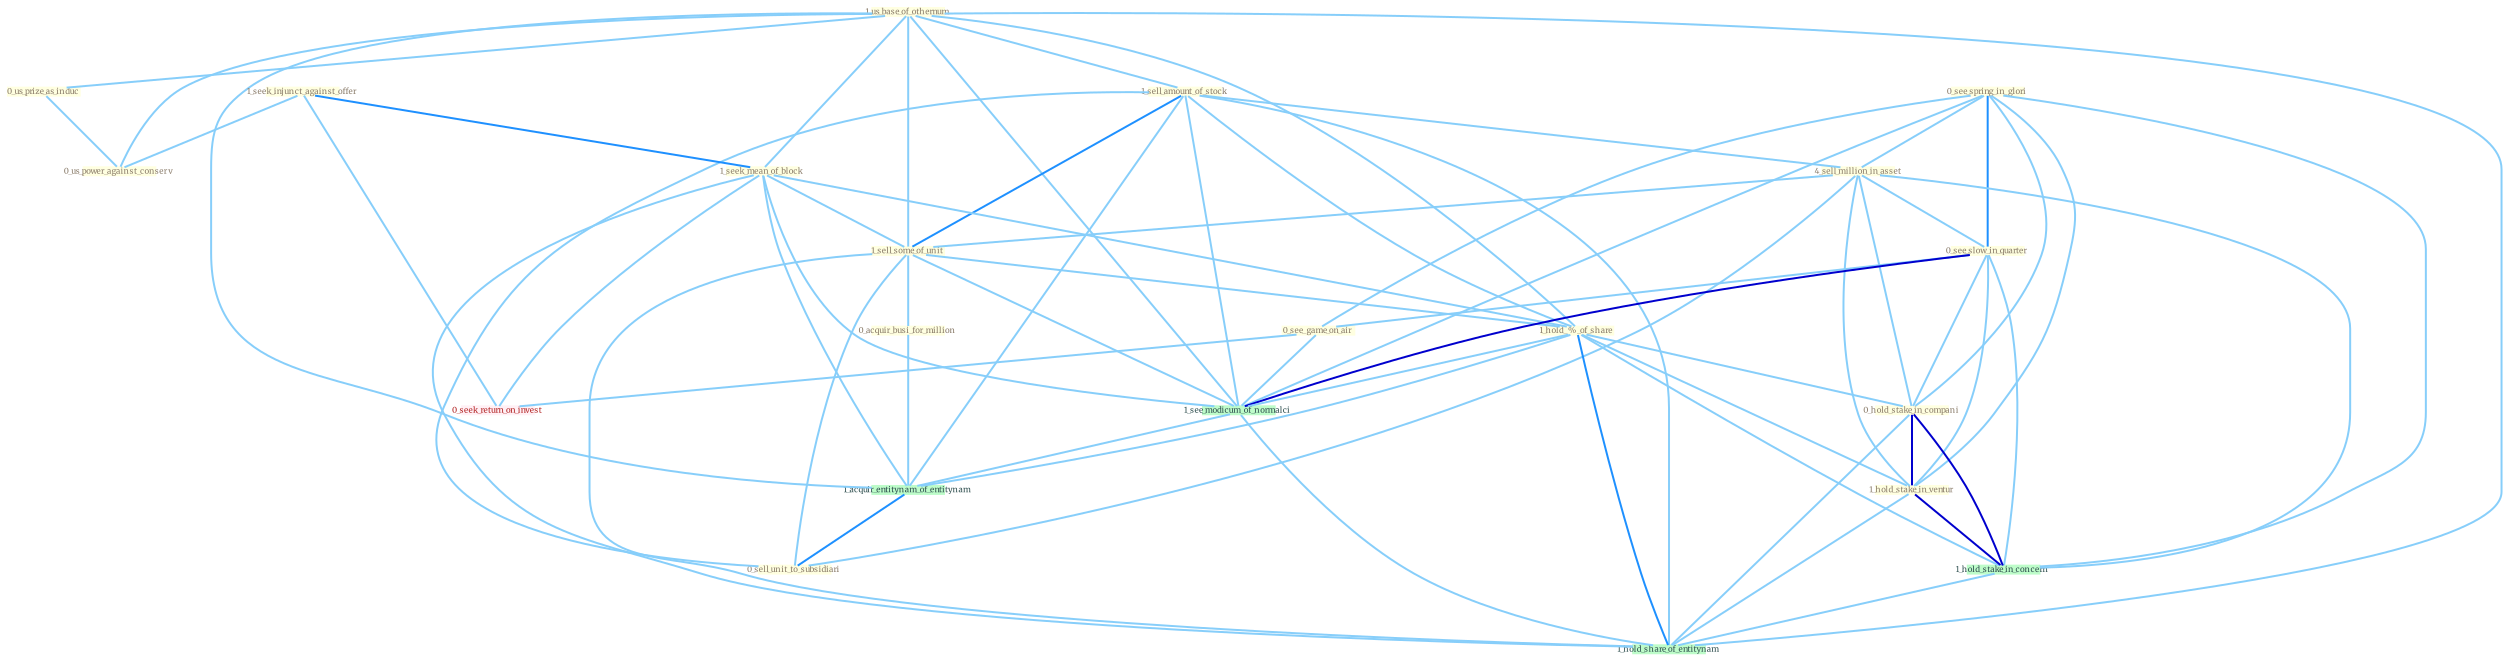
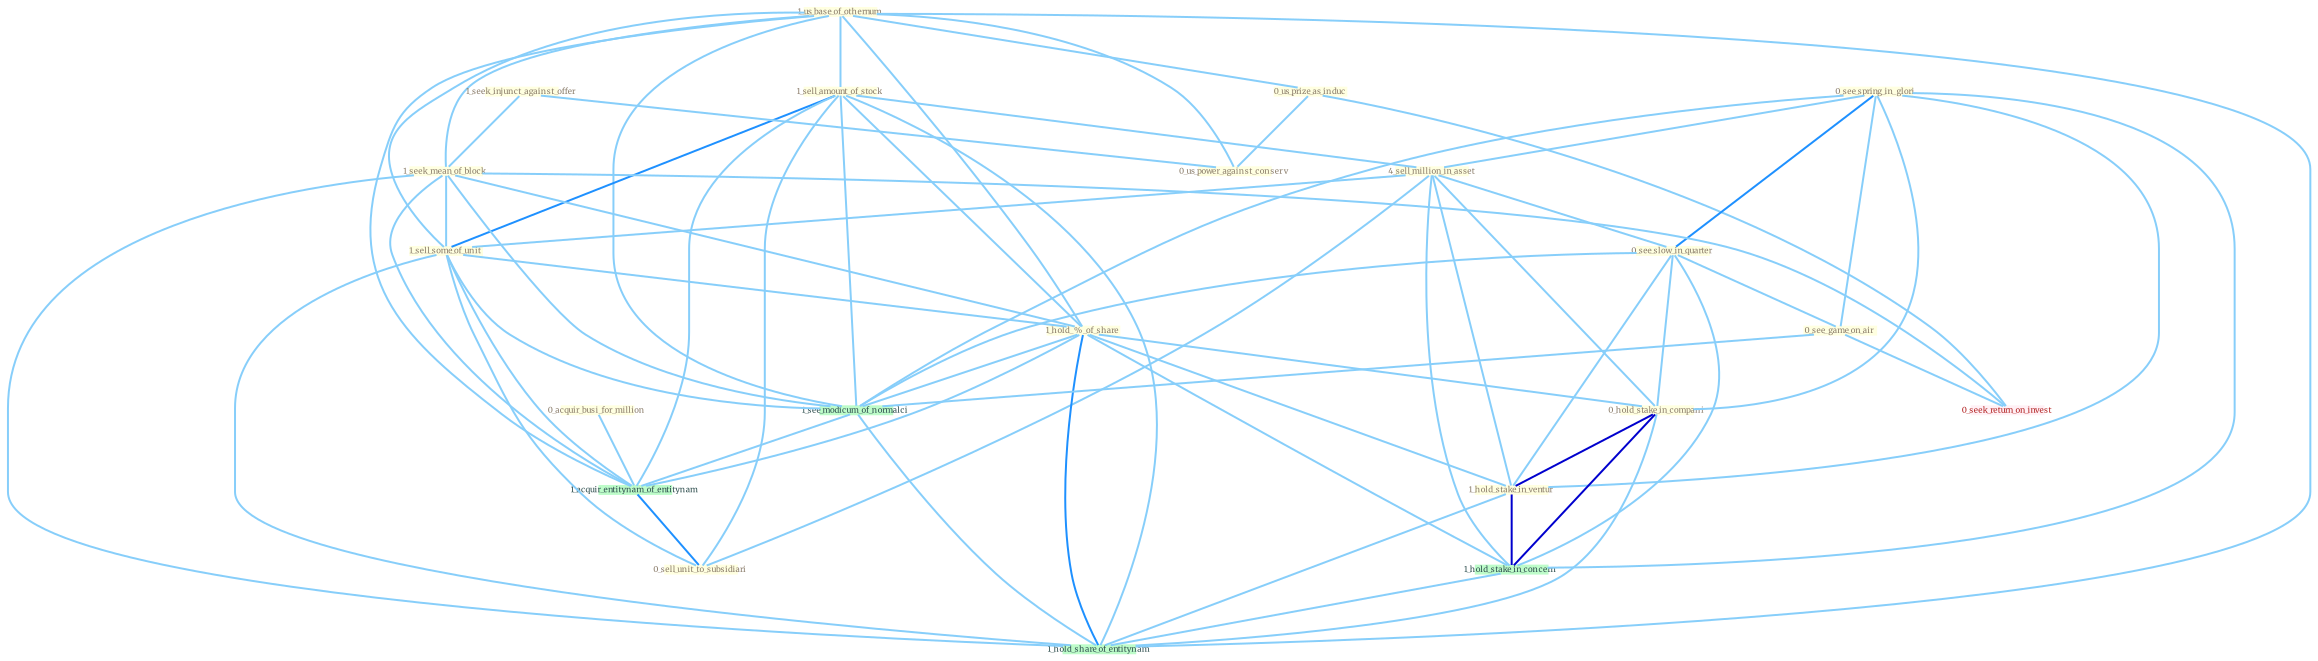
edge "1_seek_injunct_against_offer" -- "1_seek_mean_of_block": color #1e90ff -> #87cefa
edge "1_seek_injunct_against_offer" -- "0_seek_return_on_invest": now "0_us_prize_as_induc" -- "0_seek_return_on_invest"
edge "1_sell_some_of_unit" -- "0_acquir_busi_for_million": now "1_sell_some_of_unit" -- "1_acquir_entitynam_of_entitynam"
edge "0_see_slow_in_quarter" -- "1_see_modicum_of_normalci": color #0000cd -> #87cefa
